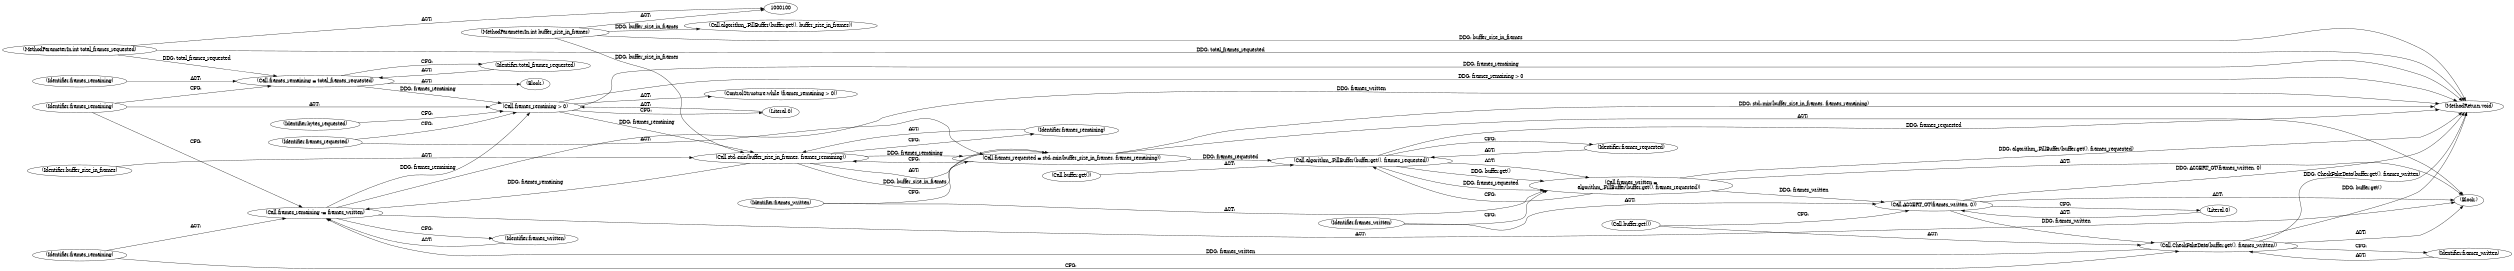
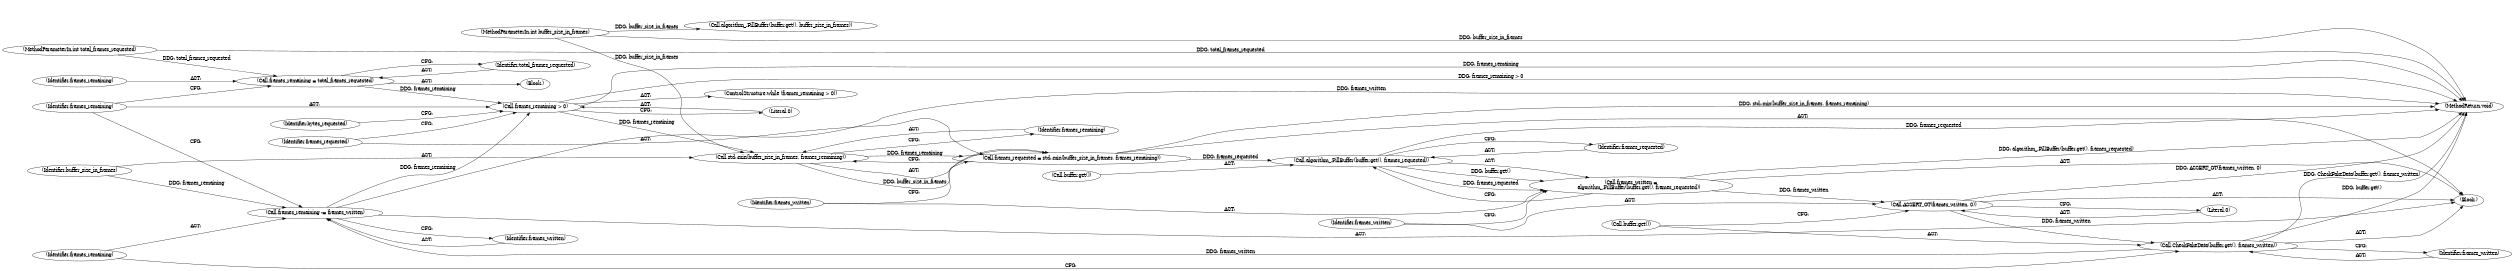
node "1000100": removed
edge "(Call,std::min(buffer_size_in_frames, frames_remaining))" -> "(Call,frames_remaining -= frames_written)": now "(Identifier,buffer_size_in_frames)" -> "(Call,frames_remaining -= frames_written)"
